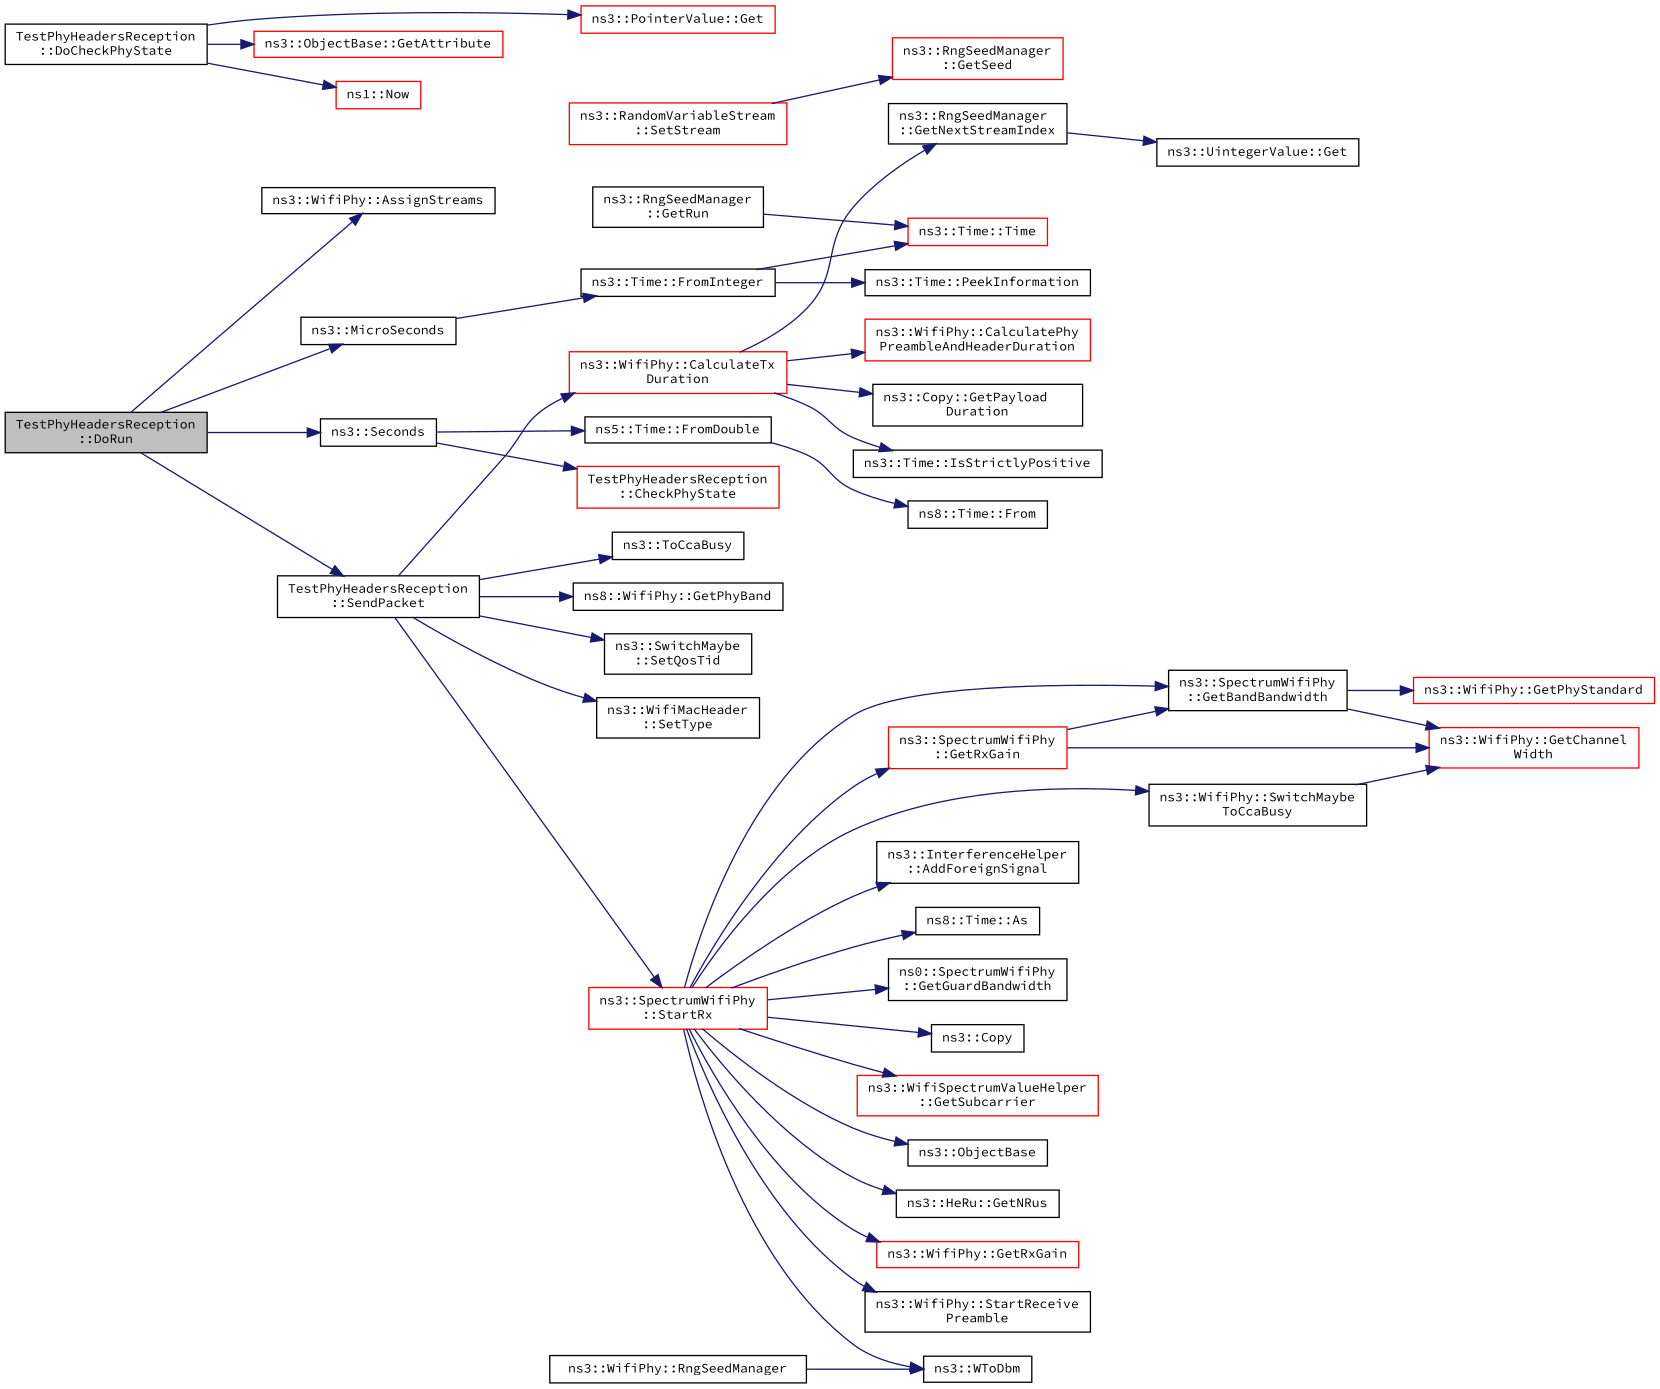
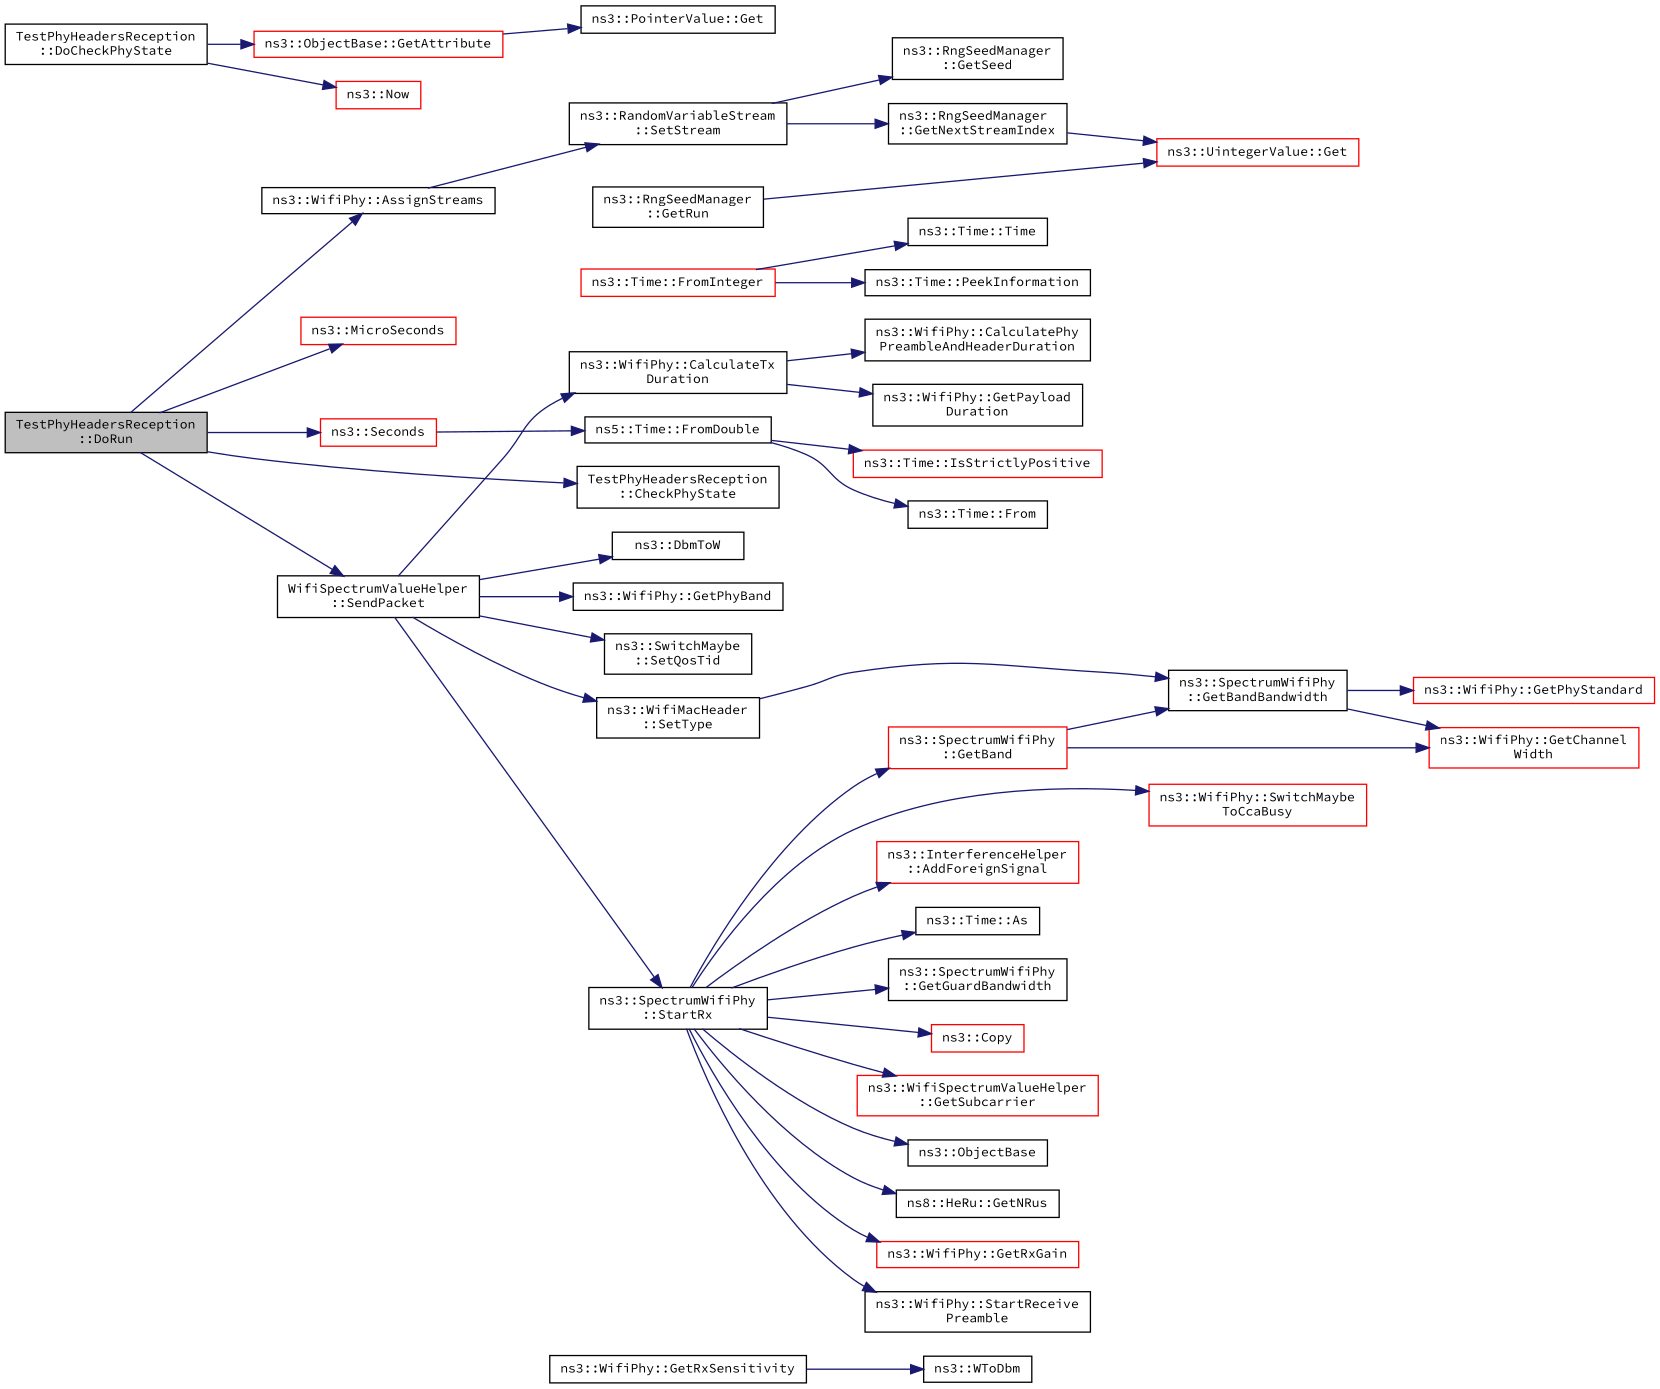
edge "TestPhyHeadersReception ::DoCheckPhyState" -> "ns3::PointerValue::Get": now "ns3::ObjectBase::GetAttribute" -> "ns3::PointerValue::Get"
node "ns3::PointerValue::Get": color red -> black
node "ns3::RngSeedManager ::GetSeed": color red -> black
node "ns1::Now": label "ns1::Now" -> "ns3::Now"
node "ns3::RandomVariableStream ::SetStream": color red -> black
node "ns3::UintegerValue::Get": color black -> red
edge "ns3::WifiPhy::AssignStreams" -> "ns3::RandomVariableStream ::SetStream": added
edge "ns3::RngSeedManager ::GetRun" -> "ns3::Time::Time": now "ns3::RngSeedManager ::GetRun" -> "ns3::UintegerValue::Get"
node "ns3::Time::Time": color red -> black
edge "ns3::WifiPhy::CalculateTx Duration" -> "ns3::RngSeedManager ::GetNextStreamIndex": now "ns3::RandomVariableStream ::SetStream" -> "ns3::RngSeedManager ::GetNextStreamIndex"
node "ns3::Time::FromInteger": color black -> red
edge "ns3::MicroSeconds" -> "ns3::Time::FromInteger": removed
node "ns3::MicroSeconds": color black -> red
node "ns3::WifiPhy::CalculatePhy PreambleAndHeaderDuration": color red -> black
node "ns3::WifiPhy::CalculateTx Duration": color red -> black
node "ns3::Copy::GetPayload Duration": label "ns3::Copy::GetPayload Duration" -> "ns3::WifiPhy::GetPayload Duration"
edge "ns3::WifiPhy::CalculateTx Duration" -> "ns3::Time::IsStrictlyPositive": now "ns5::Time::FromDouble" -> "ns3::Time::IsStrictlyPositive"
node "ns3::Seconds": color black -> red
edge "ns3::Seconds" -> "TestPhyHeadersReception ::CheckPhyState": now "TestPhyHeadersReception ::DoRun" -> "TestPhyHeadersReception ::CheckPhyState"
node "ns3::Time::IsStrictlyPositive": color black -> red
node "TestPhyHeadersReception ::CheckPhyState": color red -> black
node "ns8::Time::From": label "ns8::Time::From" -> "ns3::Time::From"
node "ns3::ToCcaBusy": label "ns3::ToCcaBusy" -> "ns3::DbmToW"
node "TestPhyHeadersReception ::SendPacket": label "TestPhyHeadersReception ::SendPacket" -> "WifiSpectrumValueHelper ::SendPacket"
node "ns8::WifiPhy::GetPhyBand": label "ns8::WifiPhy::GetPhyBand" -> "ns3::WifiPhy::GetPhyBand"
edge "ns3::SpectrumWifiPhy ::StartRx" -> "ns3::SpectrumWifiPhy ::GetBandBandwidth": now "ns3::WifiMacHeader ::SetType" -> "ns3::SpectrumWifiPhy ::GetBandBandwidth"
node "ns3::SpectrumWifiPhy ::GetRxGain": label "ns3::SpectrumWifiPhy ::GetRxGain" -> "ns3::SpectrumWifiPhy ::GetBand"
edge "ns3::WifiPhy::SwitchMaybe ToCcaBusy" -> "ns3::WifiPhy::GetChannel Width": removed
node "ns3::WifiPhy::SwitchMaybe ToCcaBusy": color black -> red
node "ns3::InterferenceHelper ::AddForeignSignal": color black -> red
node "ns8::Time::As": label "ns8::Time::As" -> "ns3::Time::As"
node "ns0::SpectrumWifiPhy ::GetGuardBandwidth": label "ns0::SpectrumWifiPhy ::GetGuardBandwidth" -> "ns3::SpectrumWifiPhy ::GetGuardBandwidth"
node "ns3::SpectrumWifiPhy ::StartRx": color red -> black
node "ns3::Copy": color black -> red
node "ns3::HeRu::GetNRus": label "ns3::HeRu::GetNRus" -> "ns8::HeRu::GetNRus"
edge "ns3::SpectrumWifiPhy ::StartRx" -> "ns3::WToDbm": removed
node "ns3::WifiPhy::RngSeedManager": label "ns3::WifiPhy::RngSeedManager" -> "ns3::WifiPhy::GetRxSensitivity"
